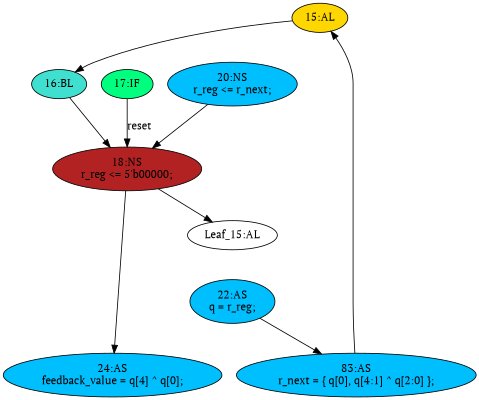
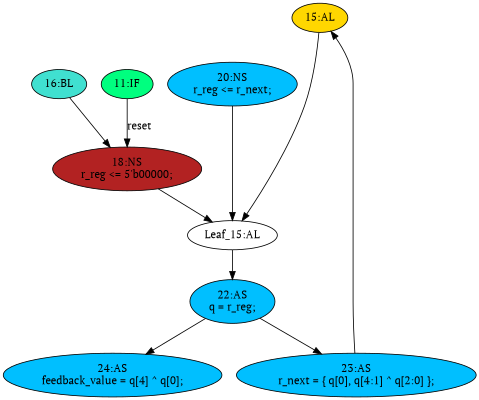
edge "15:AL" -> "16:BL": now "15:AL" -> "Leaf_15:AL"
node "17:IF": label "17:IF" -> "11:IF"
edge "20:NS r_reg <= r_next;" -> "18:NS r_reg <= 5'b00000;": now "20:NS r_reg <= r_next;" -> "Leaf_15:AL"
edge "Leaf_15:AL" -> "22:AS q = r_reg;": added
edge "18:NS r_reg <= 5'b00000;" -> "24:AS feedback_value = q[4] ^ q[0];": now "22:AS q = r_reg;" -> "24:AS feedback_value = q[4] ^ q[0];"
node "83:AS r_next = { q[0], q[4:1] ^ q[2:0] };": label "83:AS r_next = { q[0], q[4:1] ^ q[2:0] };" -> "23:AS r_next = { q[0], q[4:1] ^ q[2:0] };"
